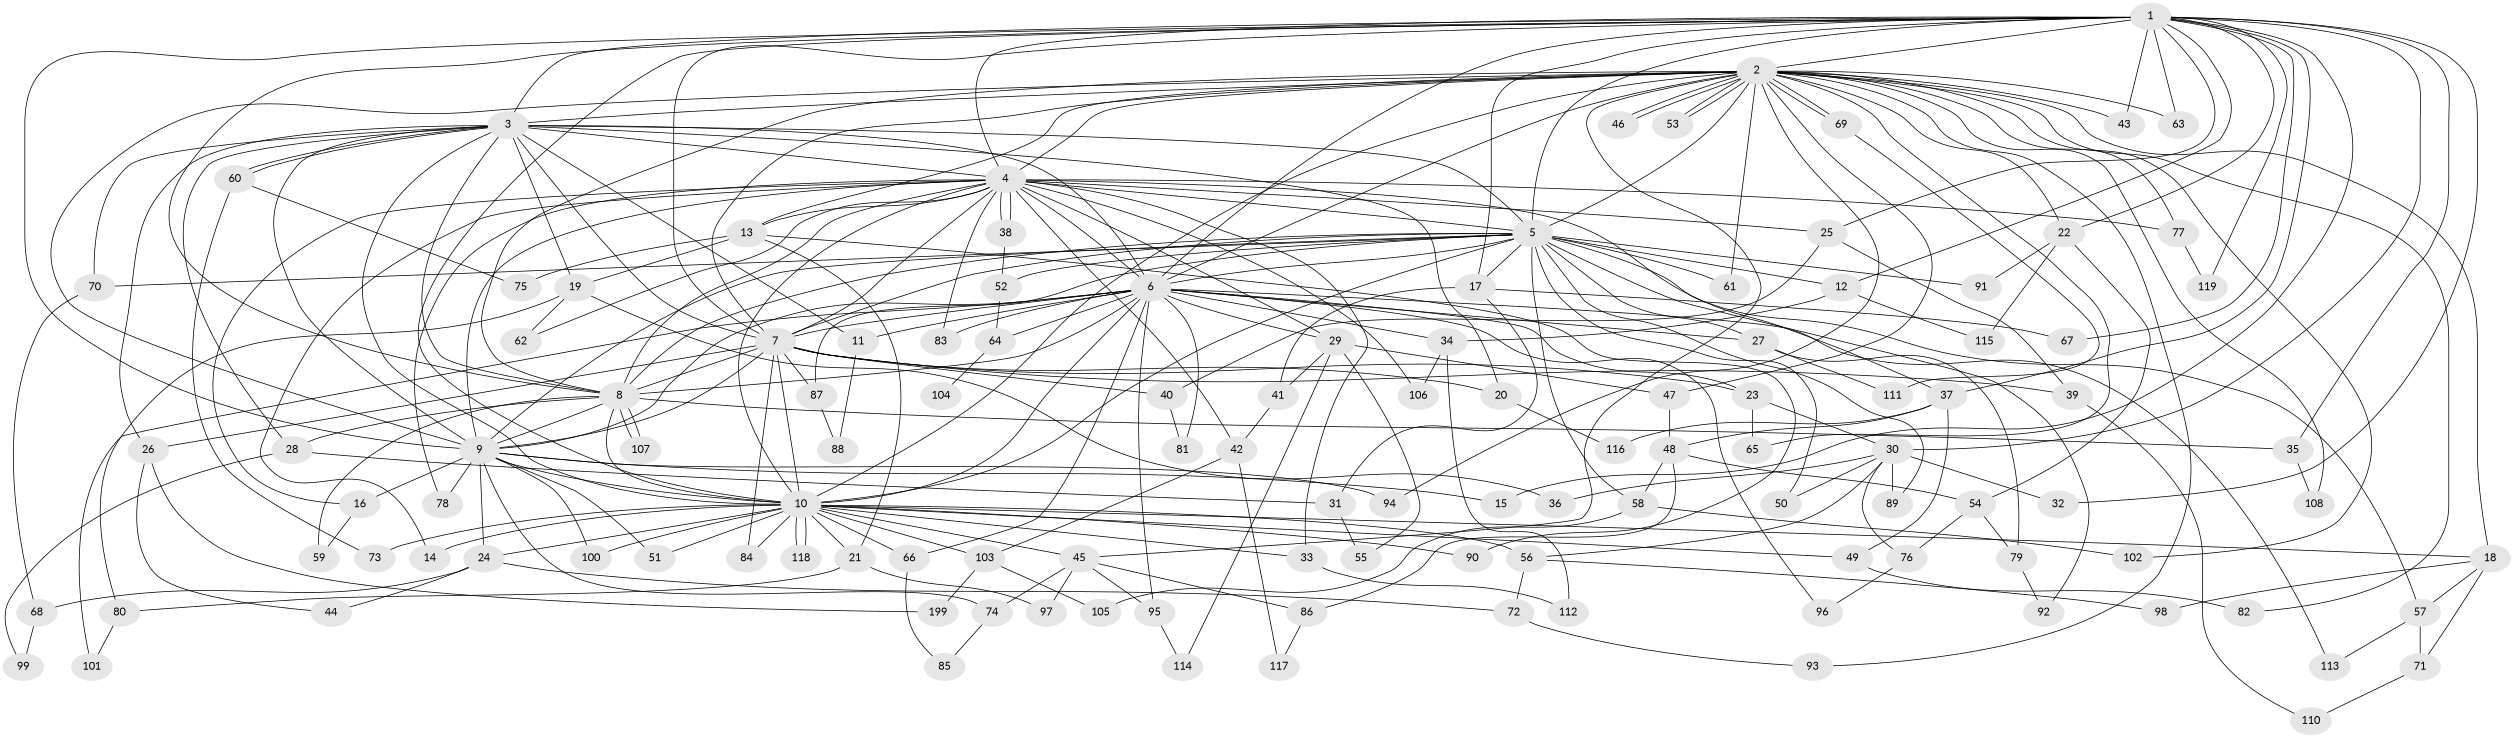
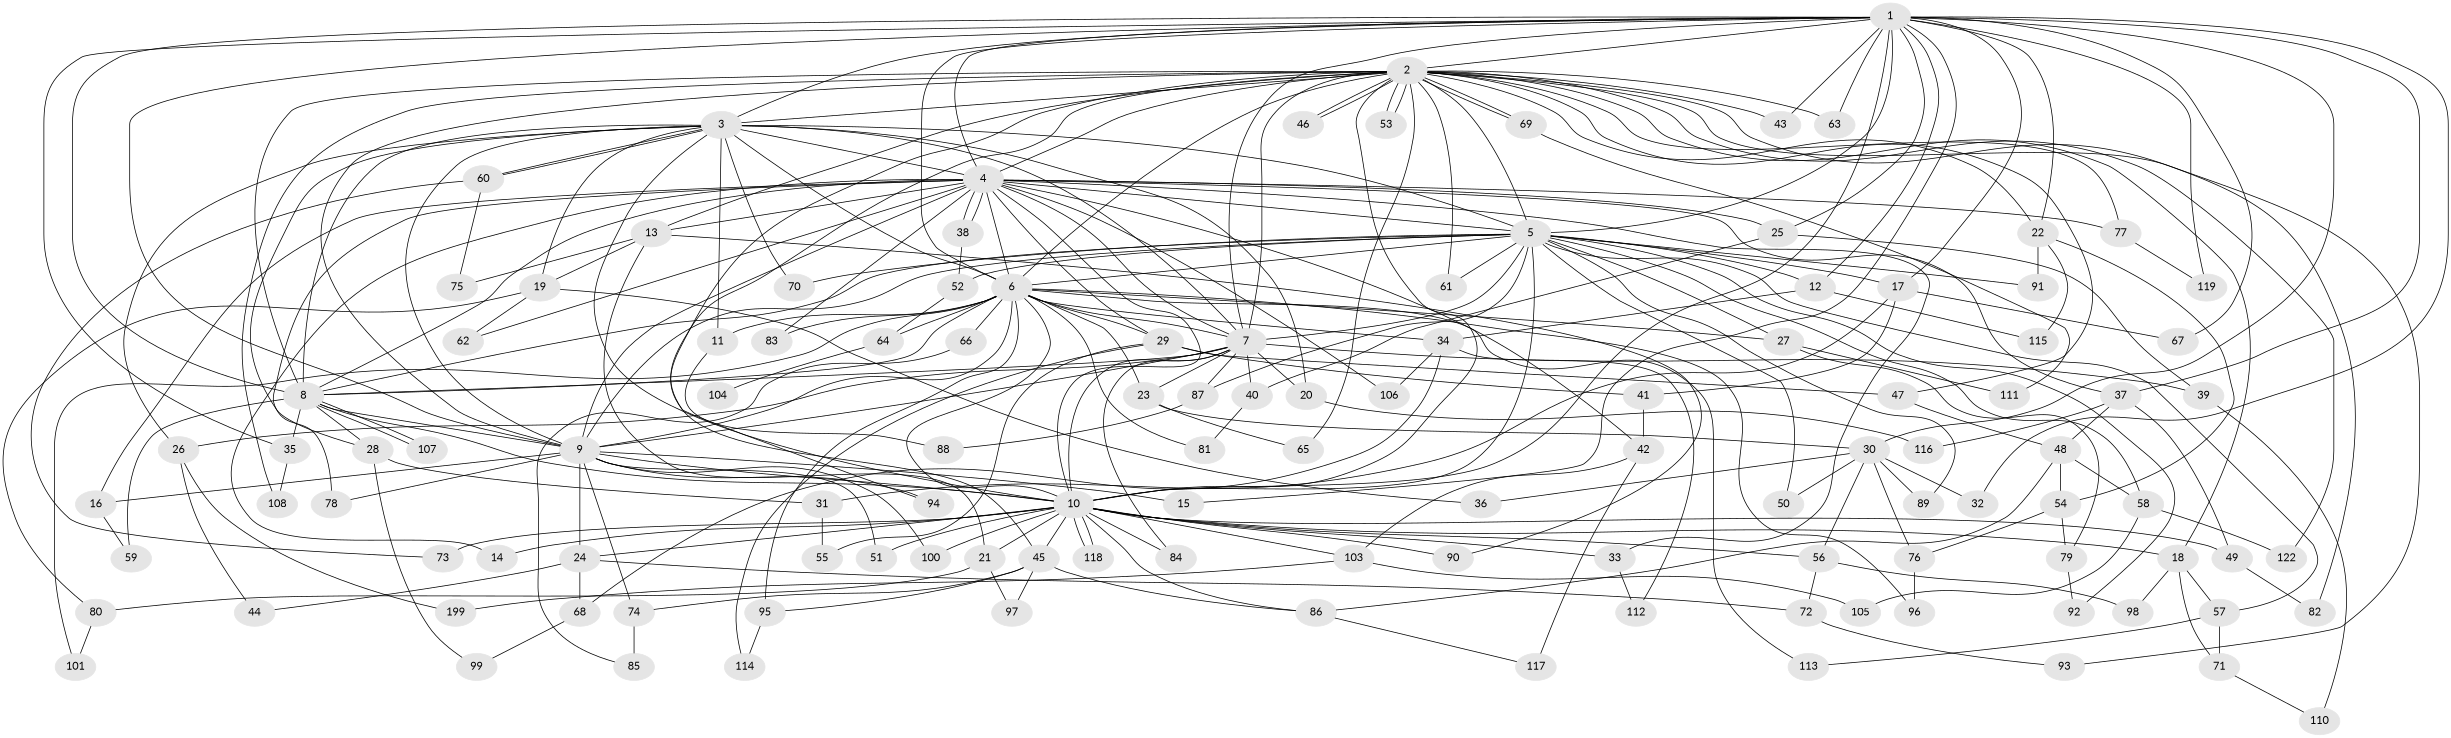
edge "70" -- "68": now "34" -- "68"
edge "10" -- "66": now "10" -- "86"
node "102": label "102" -> "122"
